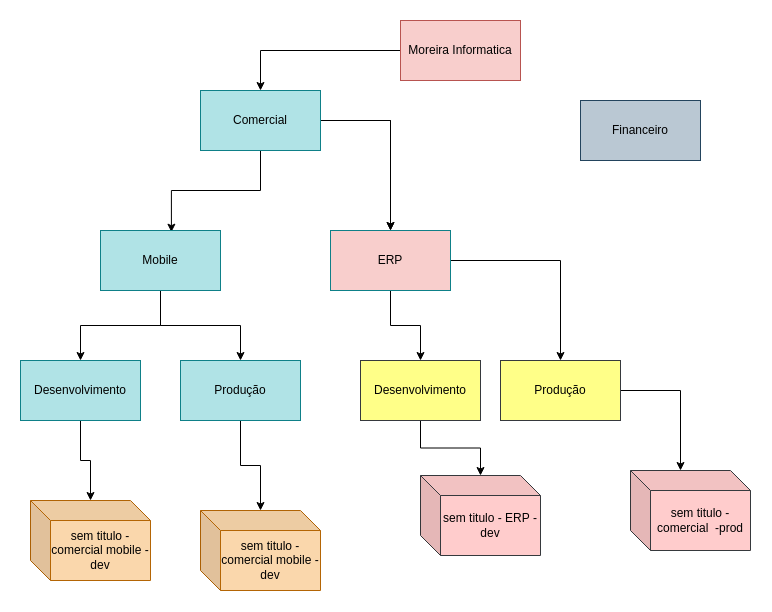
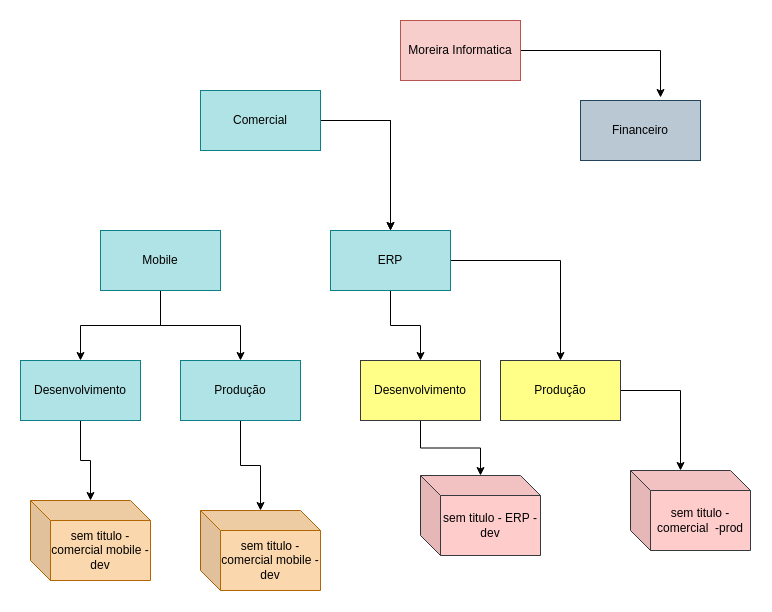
edge "Moreira Informatica" -> "Comercial": now "Moreira Informatica" -> "Financeiro"
edge "Comercial" -> "Mobile": removed
node "ERP": fillcolor #f8cecc -> #b0e3e6
